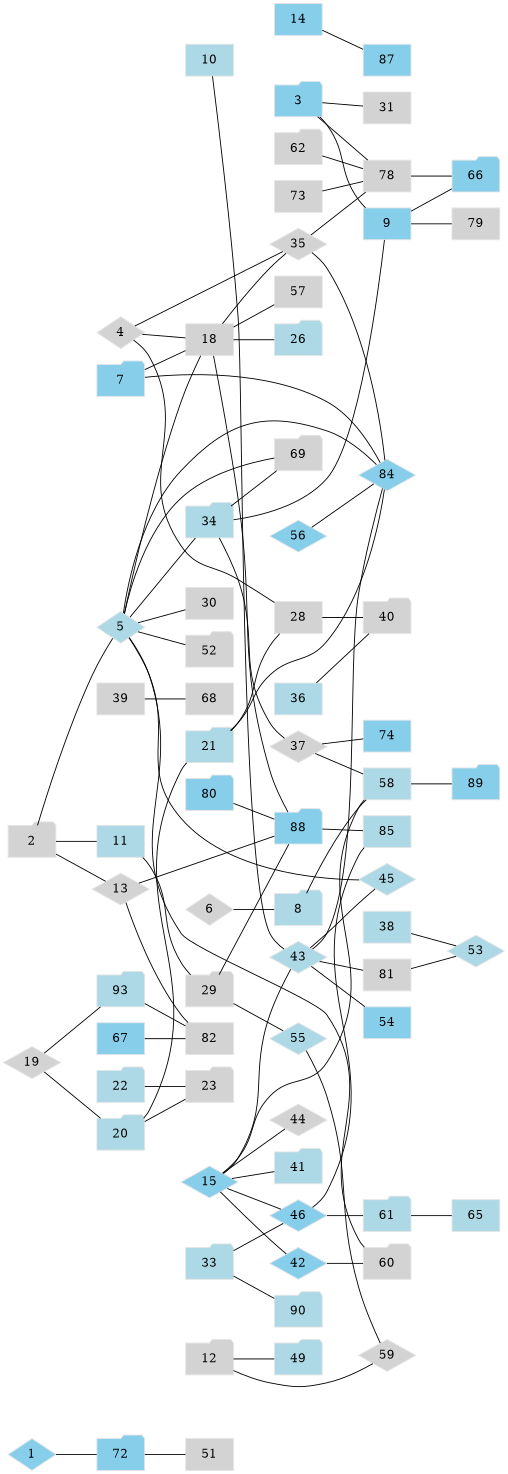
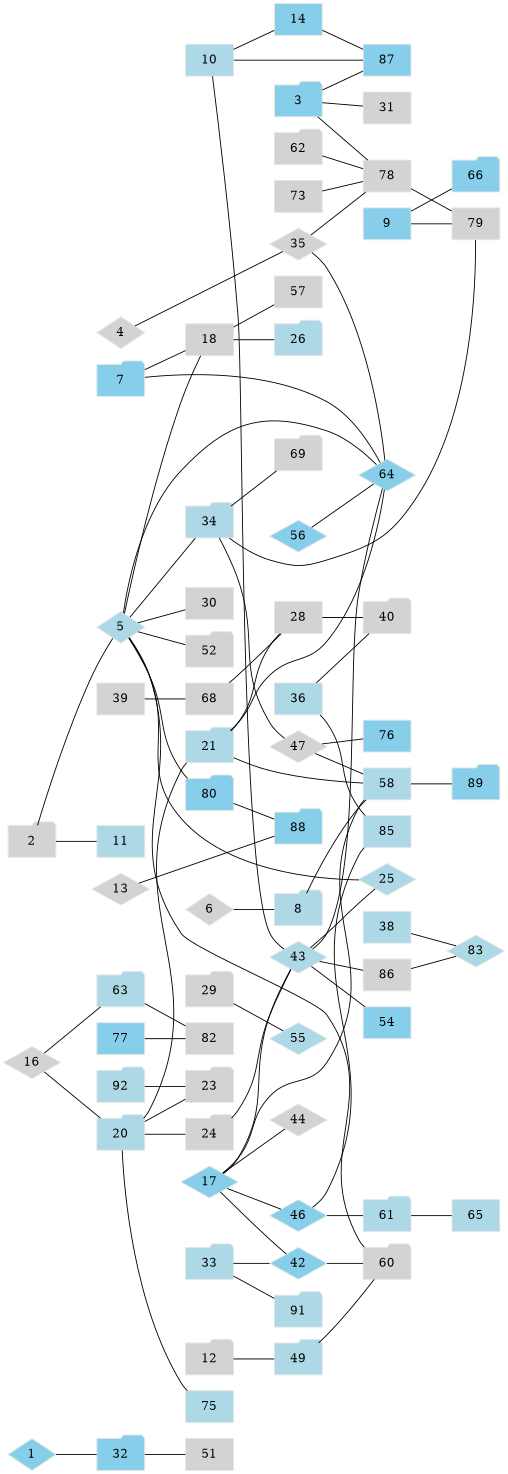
edge "14" -- "10": added
edge "10" -- "87": added
edge "3" -- "9": now "3" -- "87"
edge "78" -- "66": now "78" -- "79"
edge "35" -- "18": removed
edge "4" -- "18": removed
edge "9" -- "34": now "79" -- "34"
node "84": label "84" -> "64"
edge "18" -- "88": removed
edge "4" -- "28": now "68" -- "28"
edge "69" -- "5": now "80" -- "5"
node "74": label "74" -> "76"
node "37": label "37" -> "47"
edge "21" -- "58": added
edge "88" -- "85": now "36" -- "85"
edge "2" -- "13": removed
node "45": label "45" -> "25"
edge "88" -- "29": removed
edge "11" -- "29": removed
node "53": label "53" -> "83"
edge "13" -- "82": removed
node "81": label "81" -> "86"
node "93": label "93" -> "63"
node "67": label "67" -> "77"
node "19": label "19" -> "16"
node "22": label "22" -> "92"
node "24": added
node "41": removed
node "15": label "15" -> "17"
edge "46" -- "33": now "42" -- "33"
node "90": label "90" -> "91"
edge "60" -- "49": added
node "59": removed
node "75": added
node "72": label "72" -> "32"
